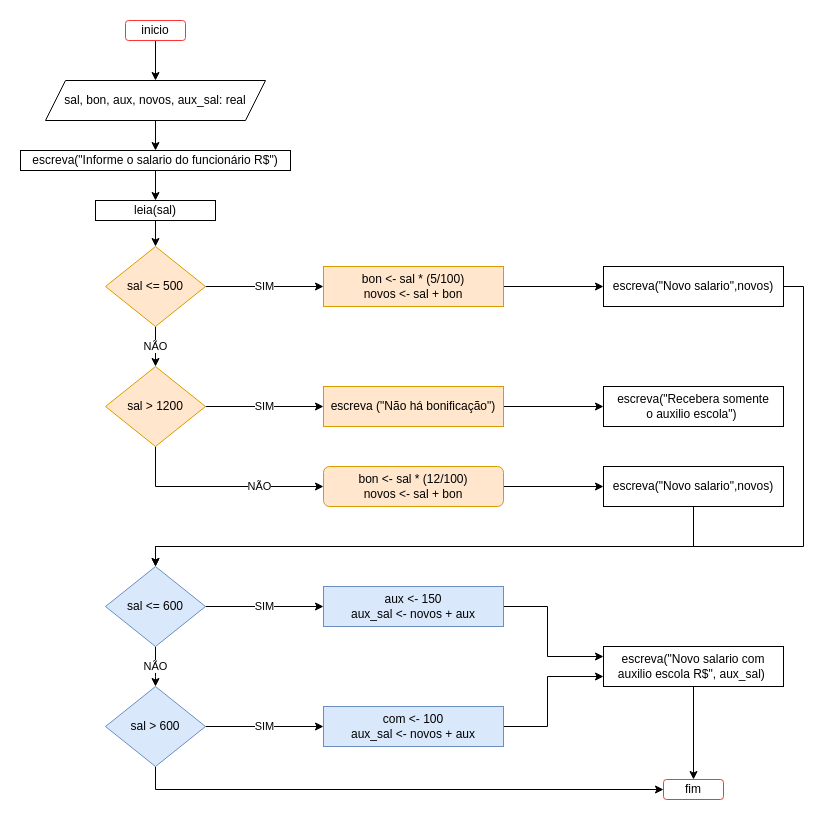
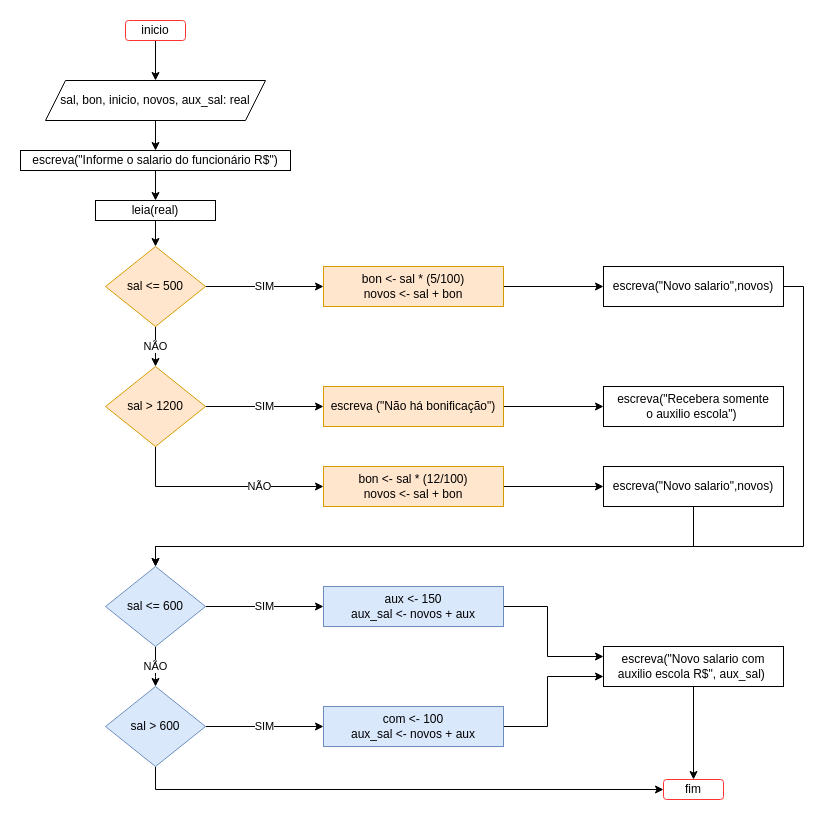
node "sal, bon, aux, novos, aux_sal: real": label "sal, bon, aux, novos, aux_sal: real" -> "sal, bon, inicio, novos, aux_sal: real"
node "leia(sal)": label "leia(sal)" -> "leia(real)"
node "bon <- sal * (12/100) novos <- sal + bon": shape rounded rectangle -> rectangle
